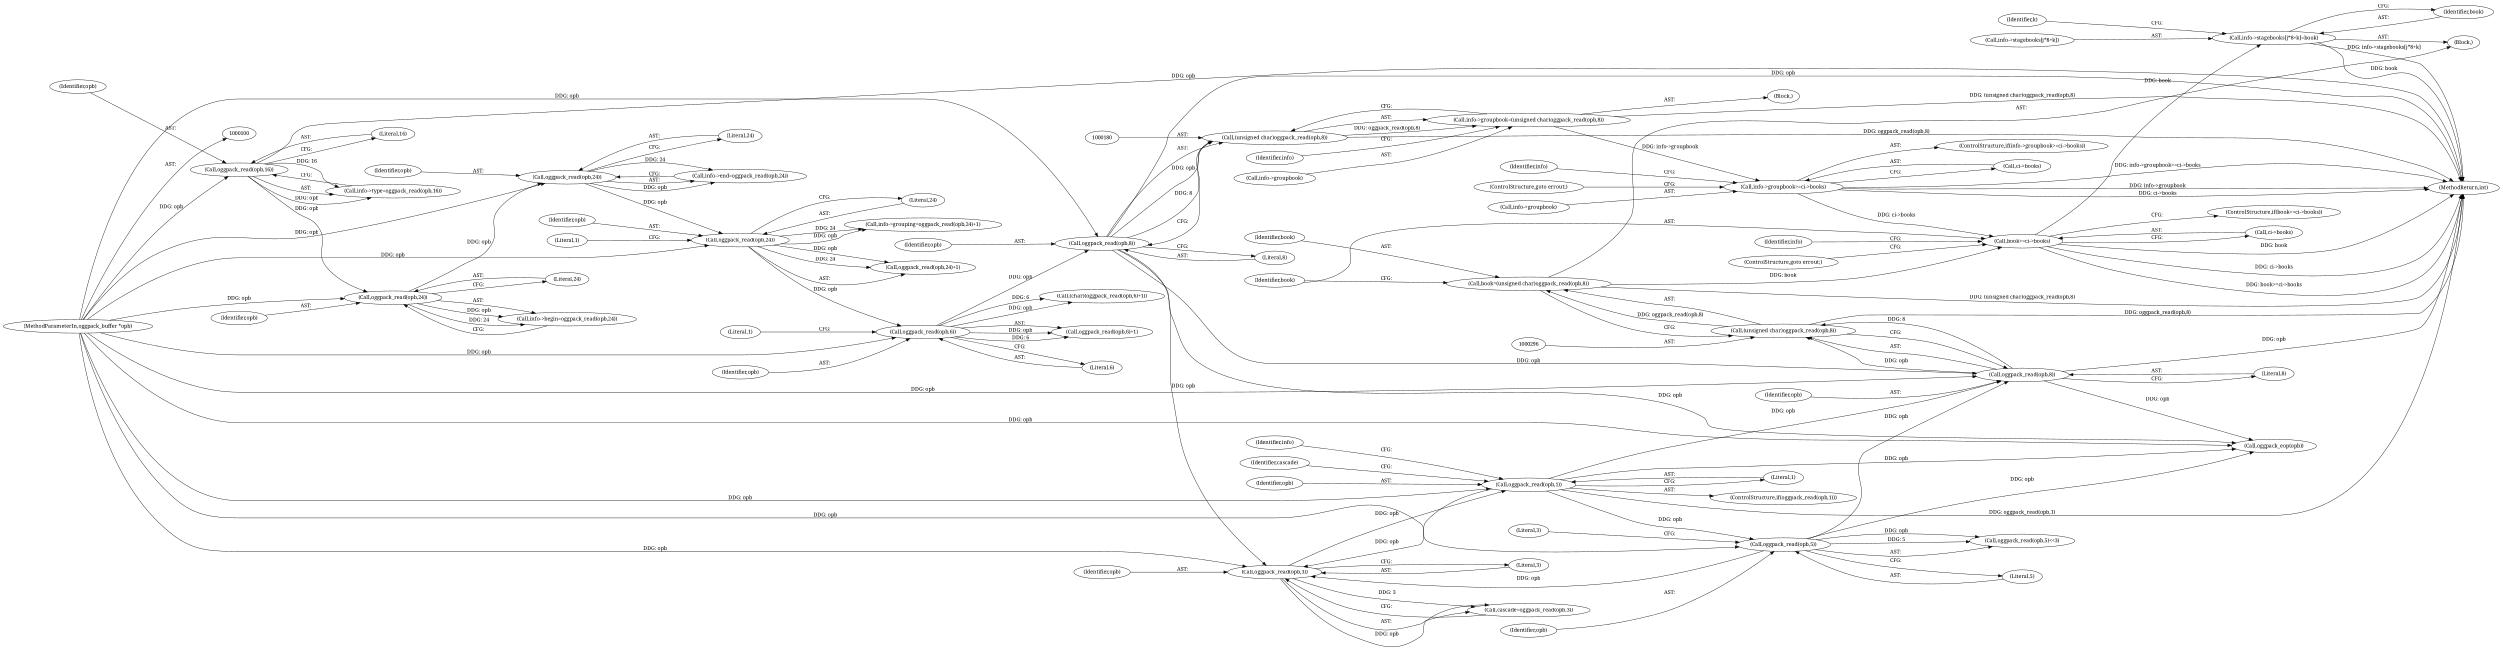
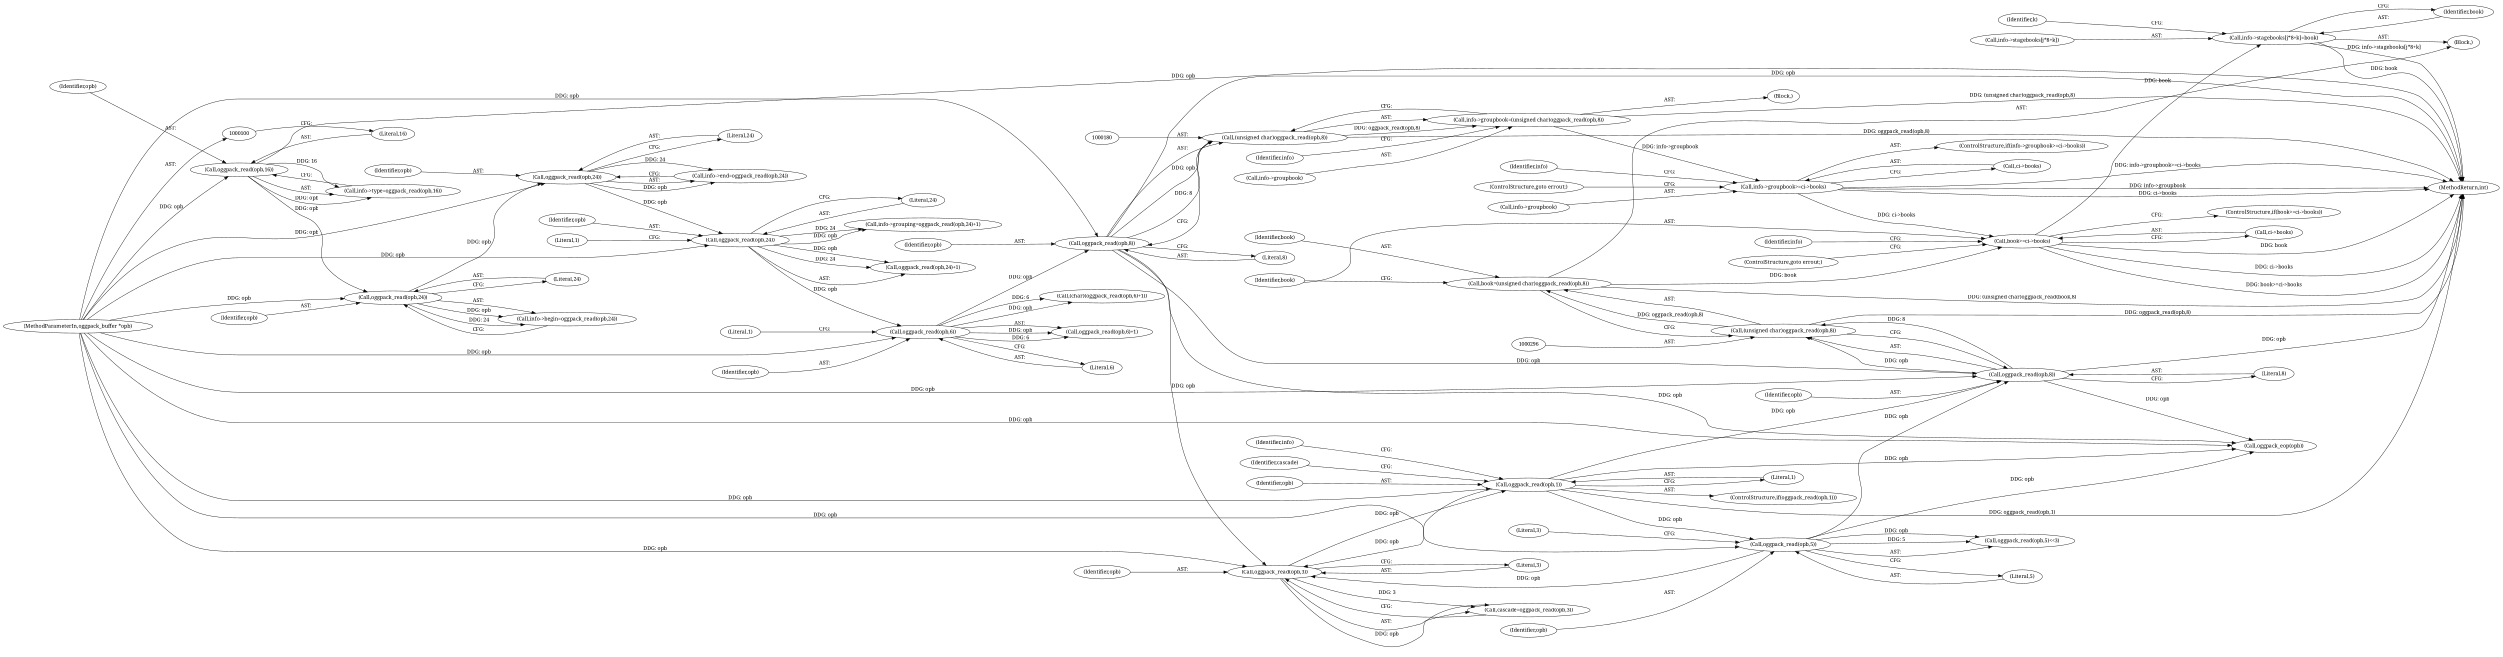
edge "(Call,oggpack_read(opb,16))" -> "(Literal,16)": now "1000100" -> "(Literal,16)"
edge "(Call,book=(unsigned char)oggpack_read(opb,8))" -> "(MethodReturn,int)": label "DDG: (unsigned char)oggpack_read(opb,8)" -> "DDG: (unsigned char)oggpack_read(book,8)"
